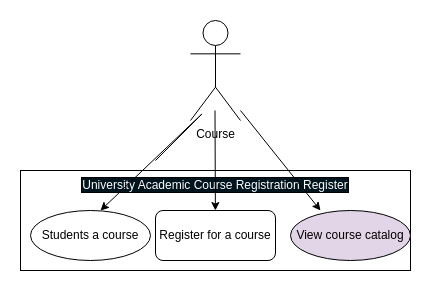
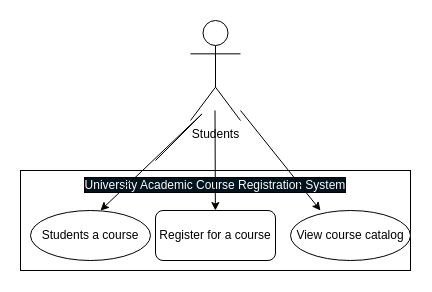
node "Course": label "Course" -> "Students"
node "University Academic Course Registration Register": label "University Academic Course Registration Register" -> "University Academic Course Registration System"
node "View course catalog": fillcolor #e1d5e7 -> #ffffff
